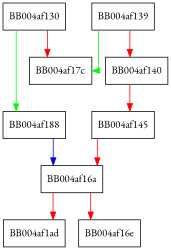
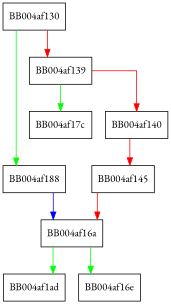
edge "BB004af130" -> "BB004af17c": now "BB004af130" -> "BB004af139"
edge "BB004af16a" -> "BB004af1ad": color red -> green
edge "BB004af16a" -> "BB004af16e": color red -> green
